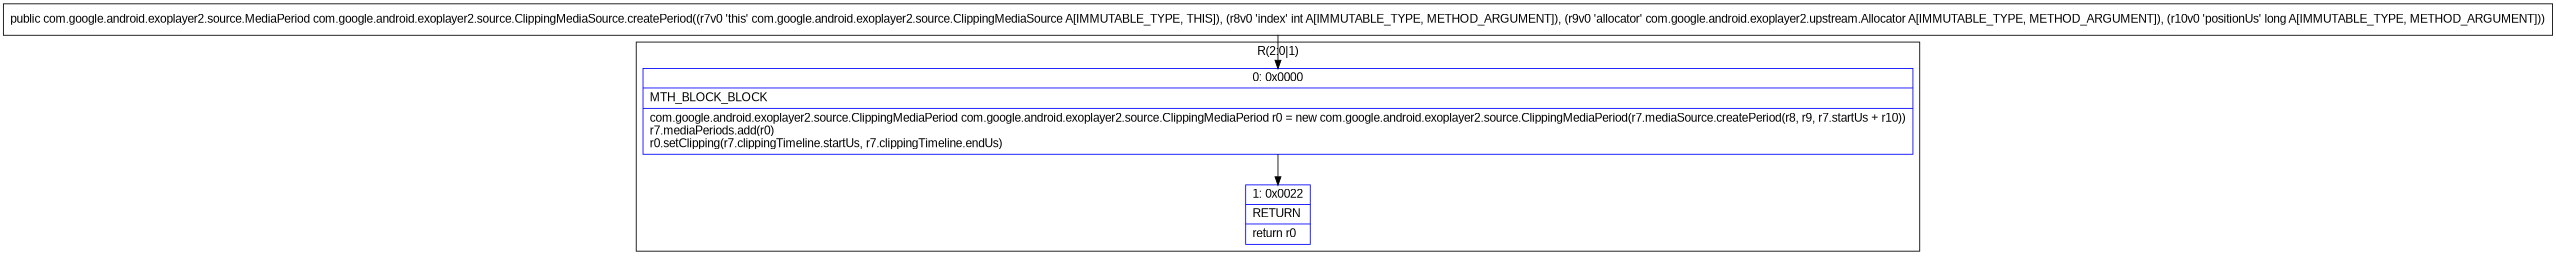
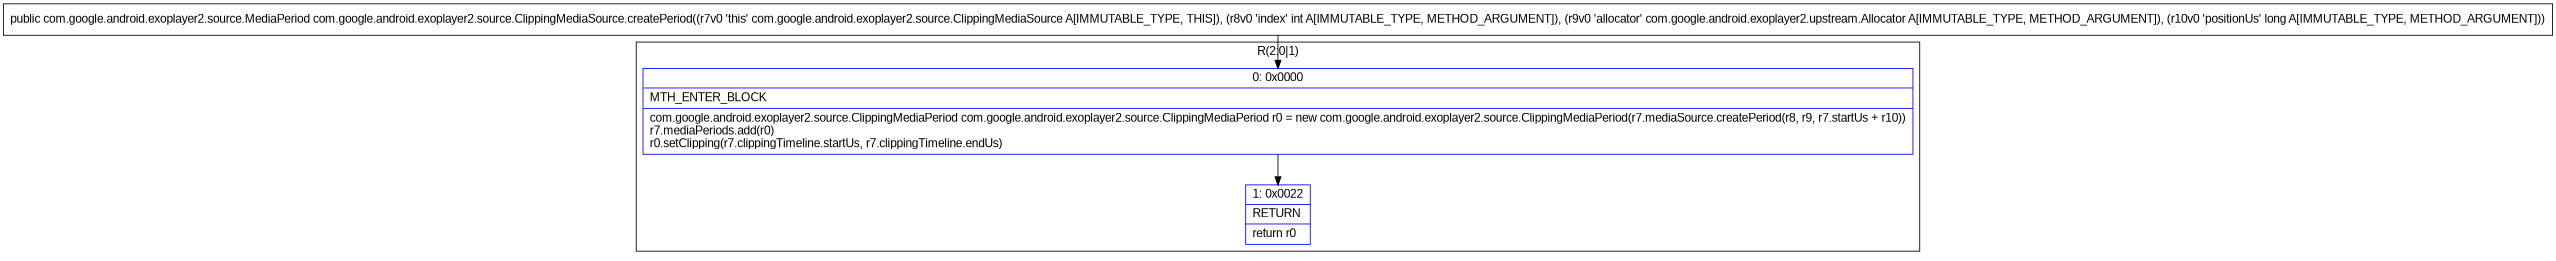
node "0: 0x0000": text "MTH_BLOCK_BLOCK" -> "MTH_ENTER_BLOCK"
